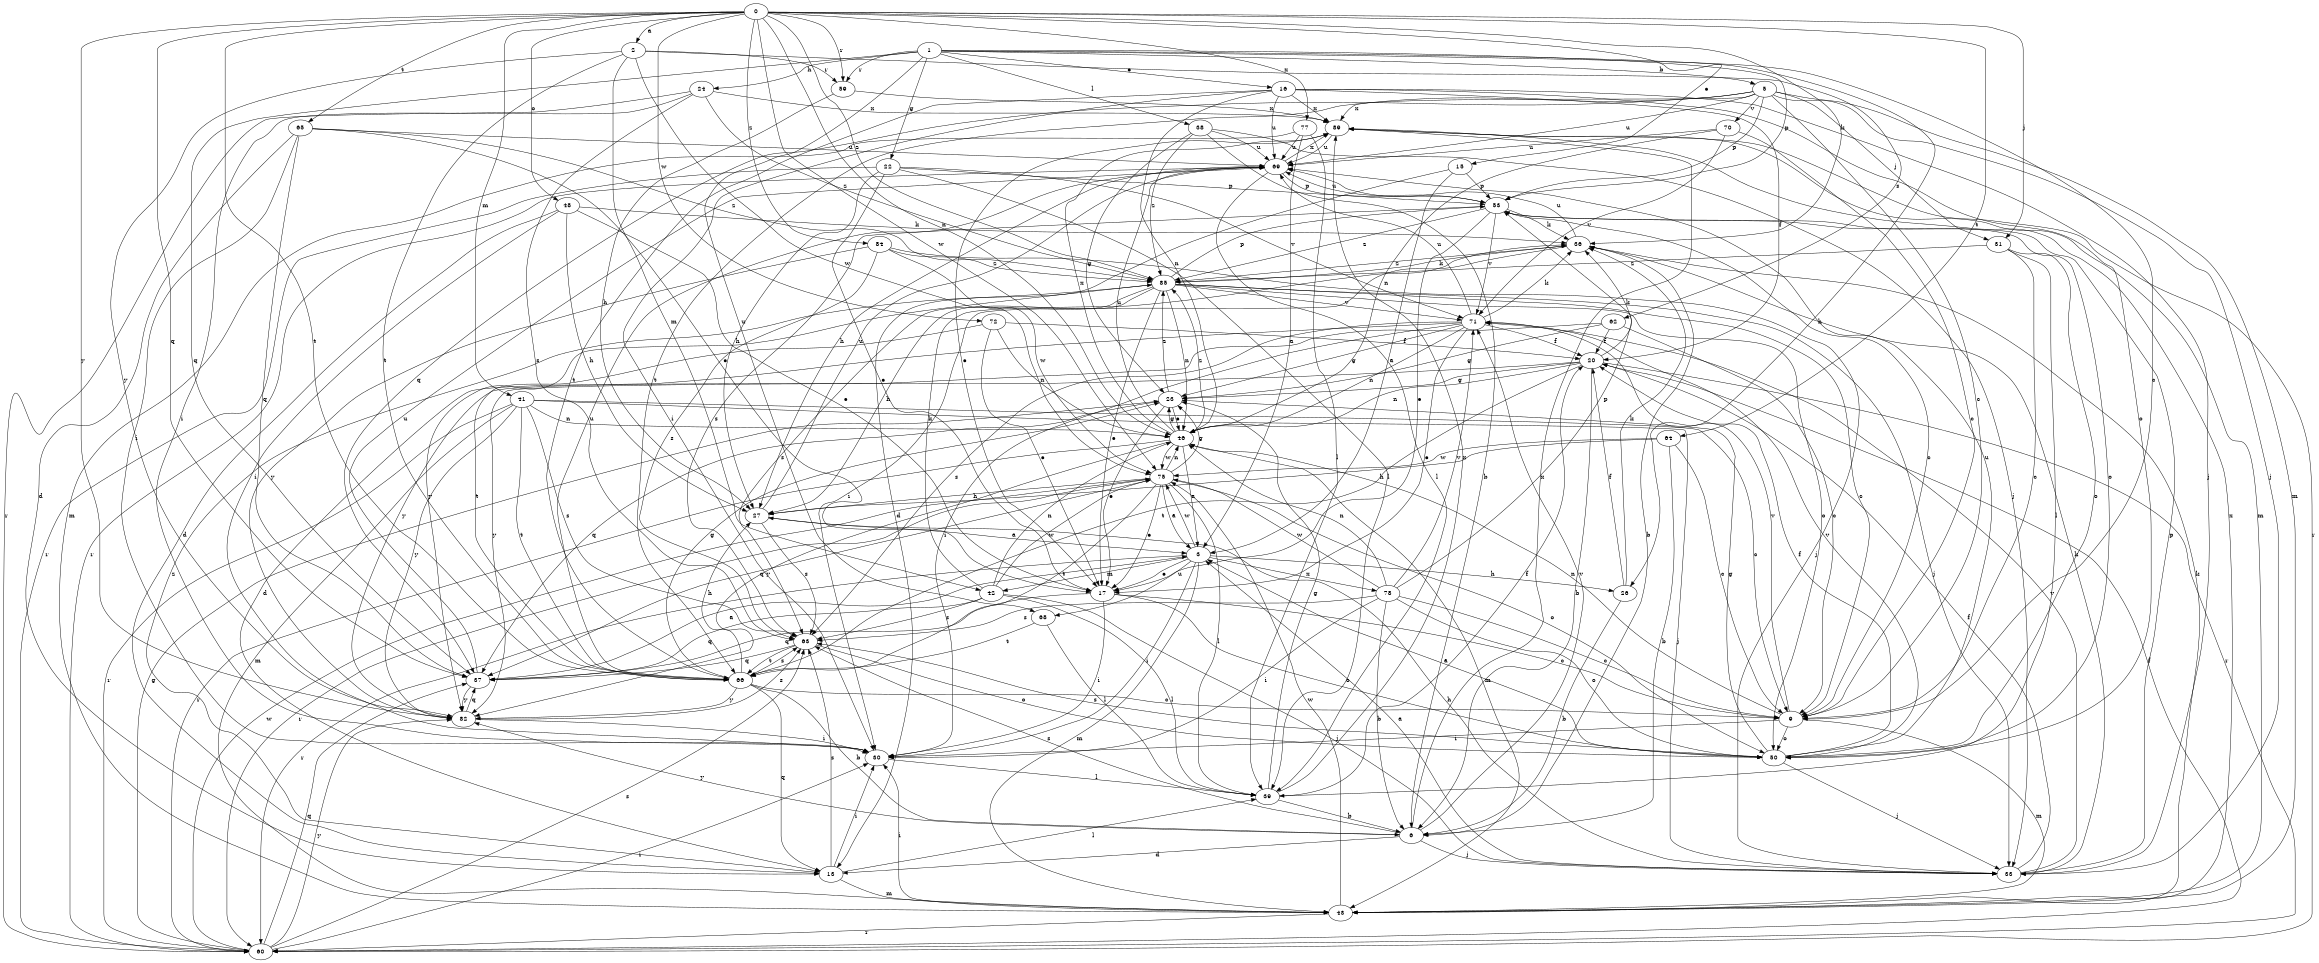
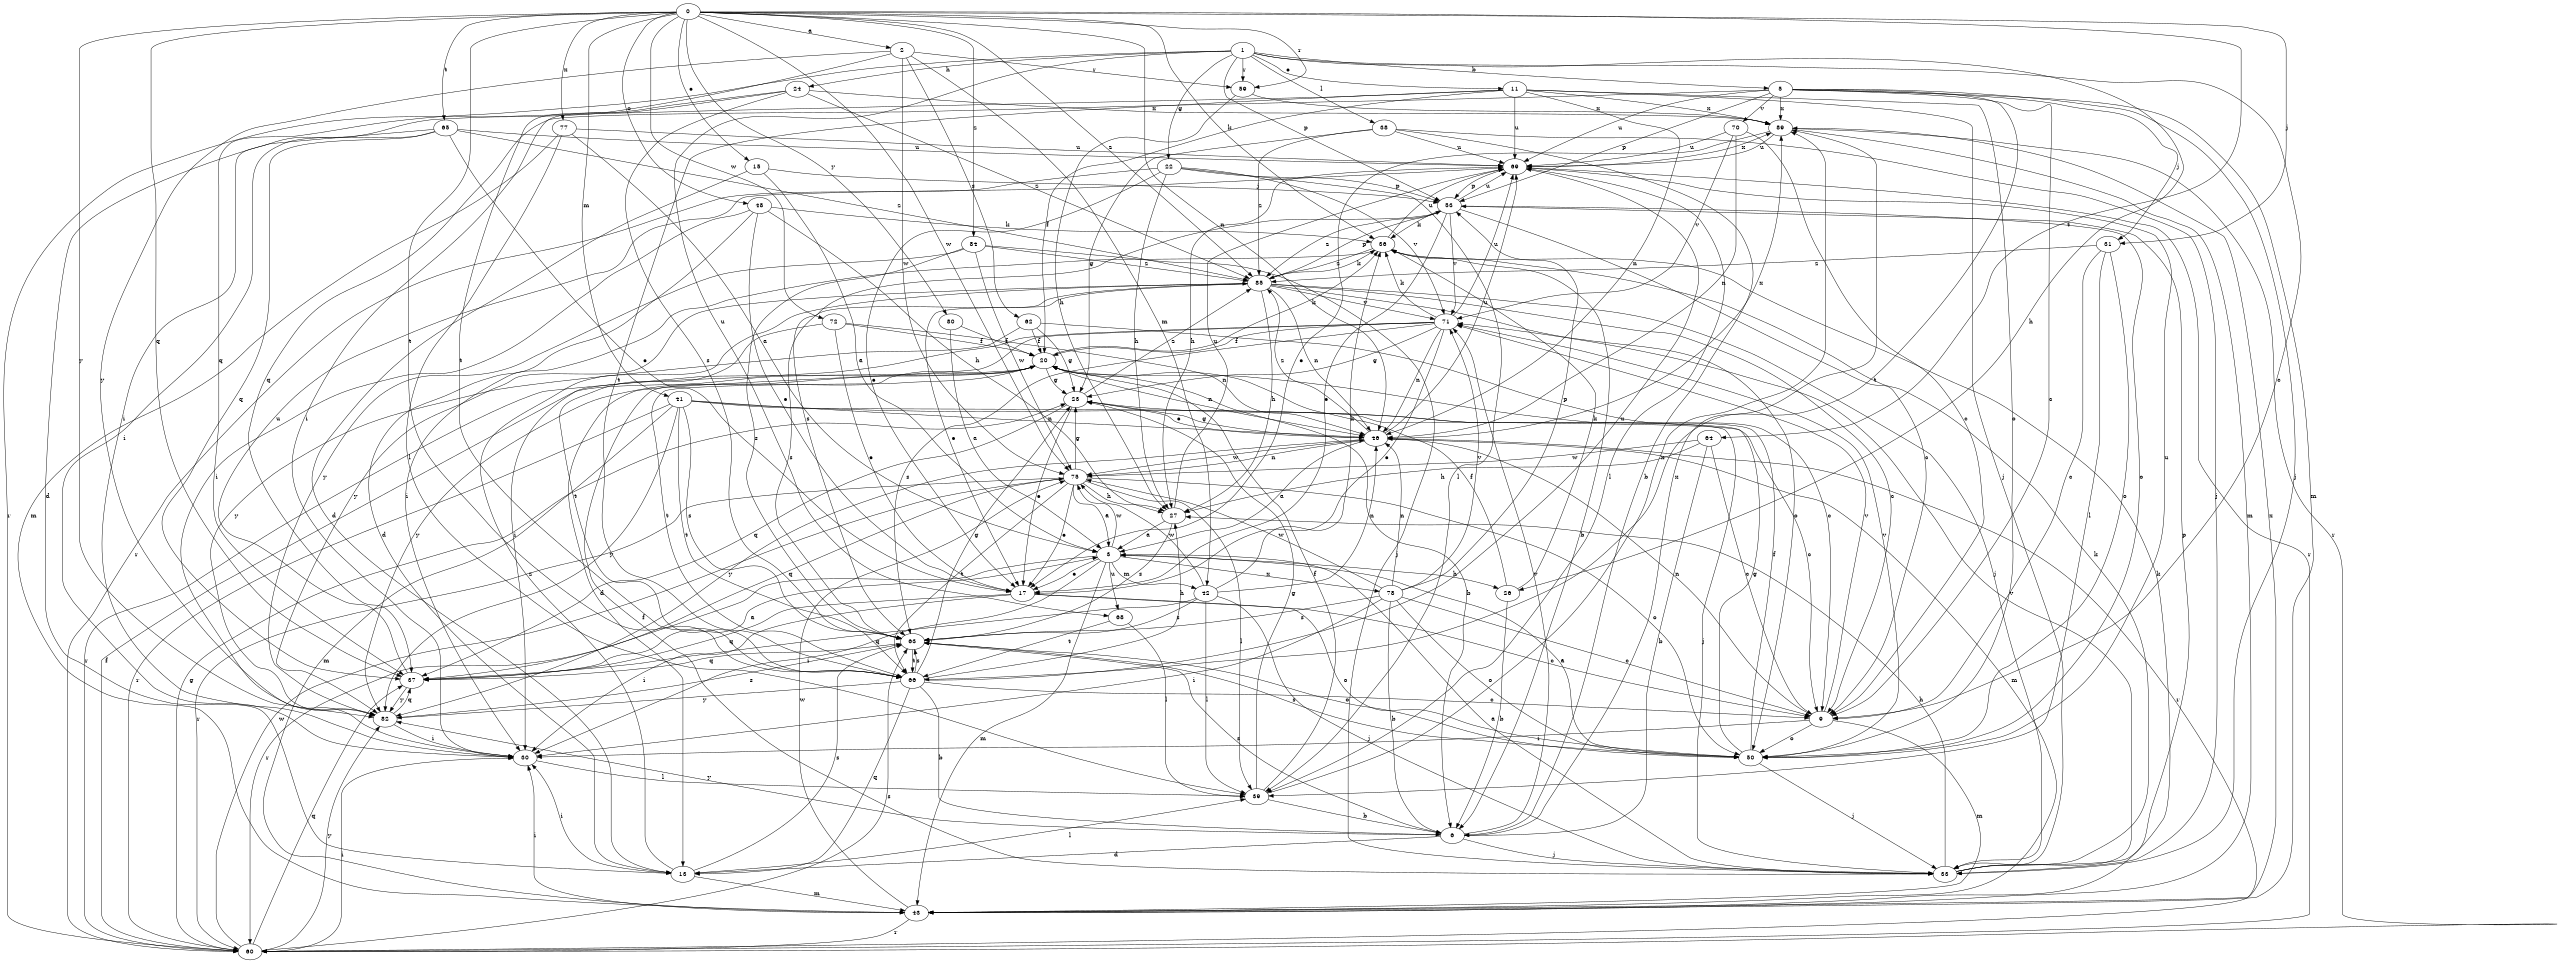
node "16": label "16" -> "11"
edge "15" -> "53": label "p" -> "j"
node "80": added
